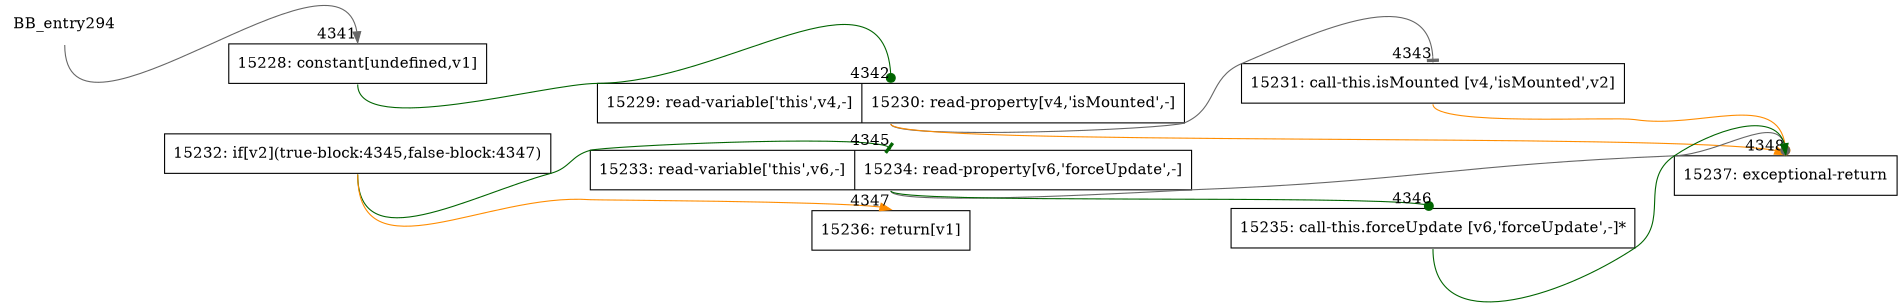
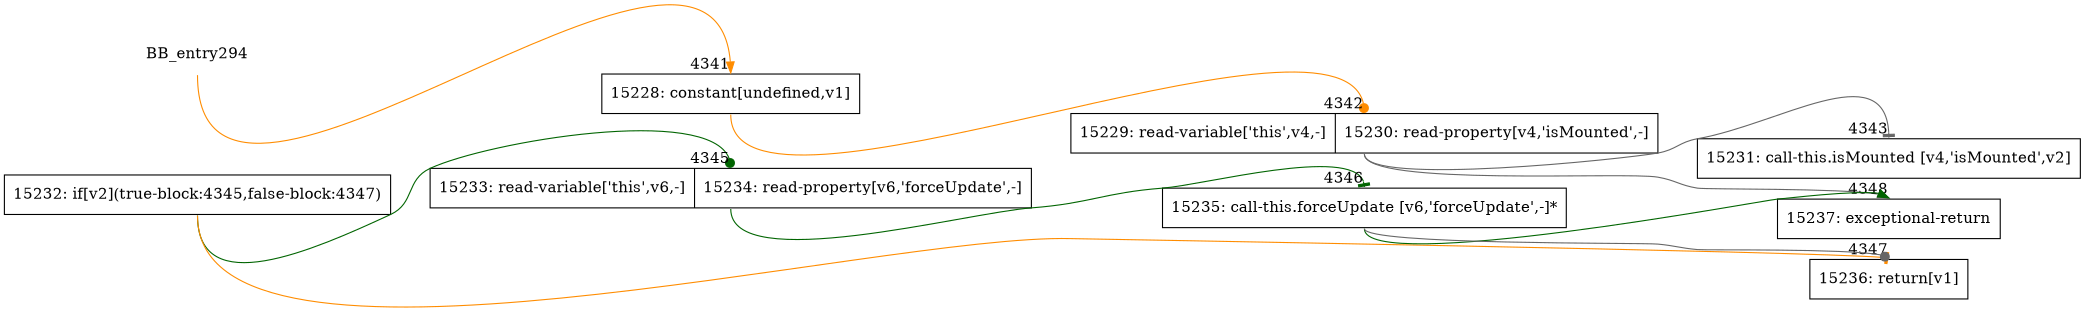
edge "BB_entry294" -> "15228: constant[undefined,v1]": color gray40 -> darkorange
edge "15228: constant[undefined,v1]" -> "15229: read-variable['this',v4,-]": color darkgreen -> darkorange
edge "15231: call-this.isMounted [v4,'isMounted',v2]" -> "15237: exceptional-return": removed
edge "15229: read-variable['this',v4,-]" -> "15237: exceptional-return": color darkorange -> gray40
edge "15232: if[v2](true-block:4345,false-block:4347)" -> "15233: read-variable['this',v6,-]": arrowhead tee -> dot
edge "15233: read-variable['this',v6,-]" -> "15237: exceptional-return": removed
edge "15233: read-variable['this',v6,-]" -> "15235: call-this.forceUpdate [v6,'forceUpdate',-]*": arrowhead dot -> tee
edge "15232: if[v2](true-block:4345,false-block:4347)" -> "15236: return[v1]": arrowhead normal -> tee
edge "15235: call-this.forceUpdate [v6,'forceUpdate',-]*" -> "15236: return[v1]": added
